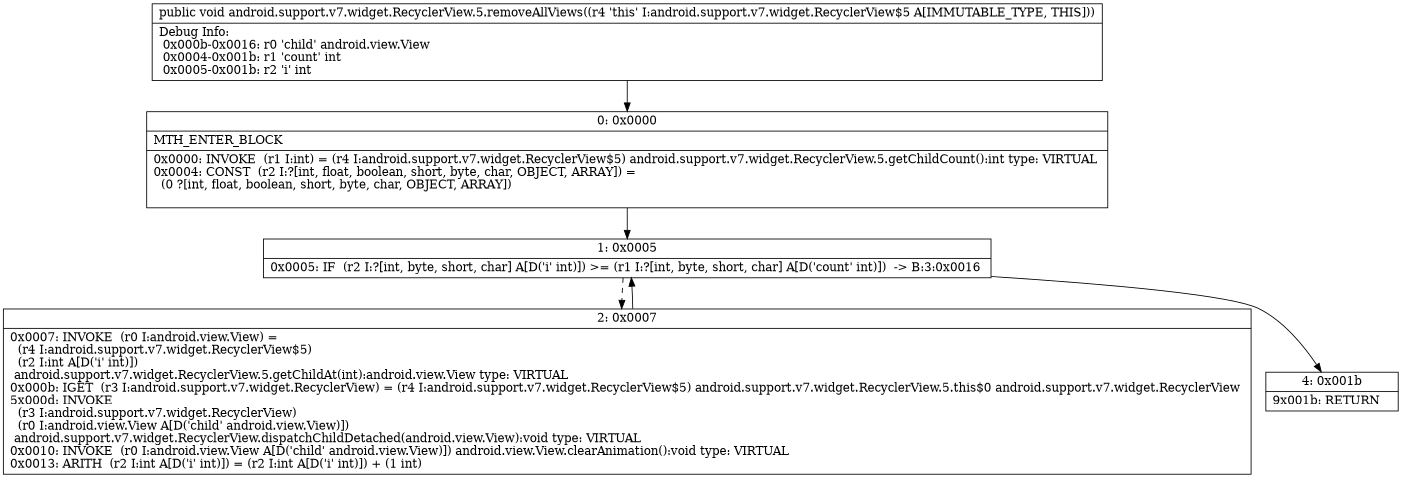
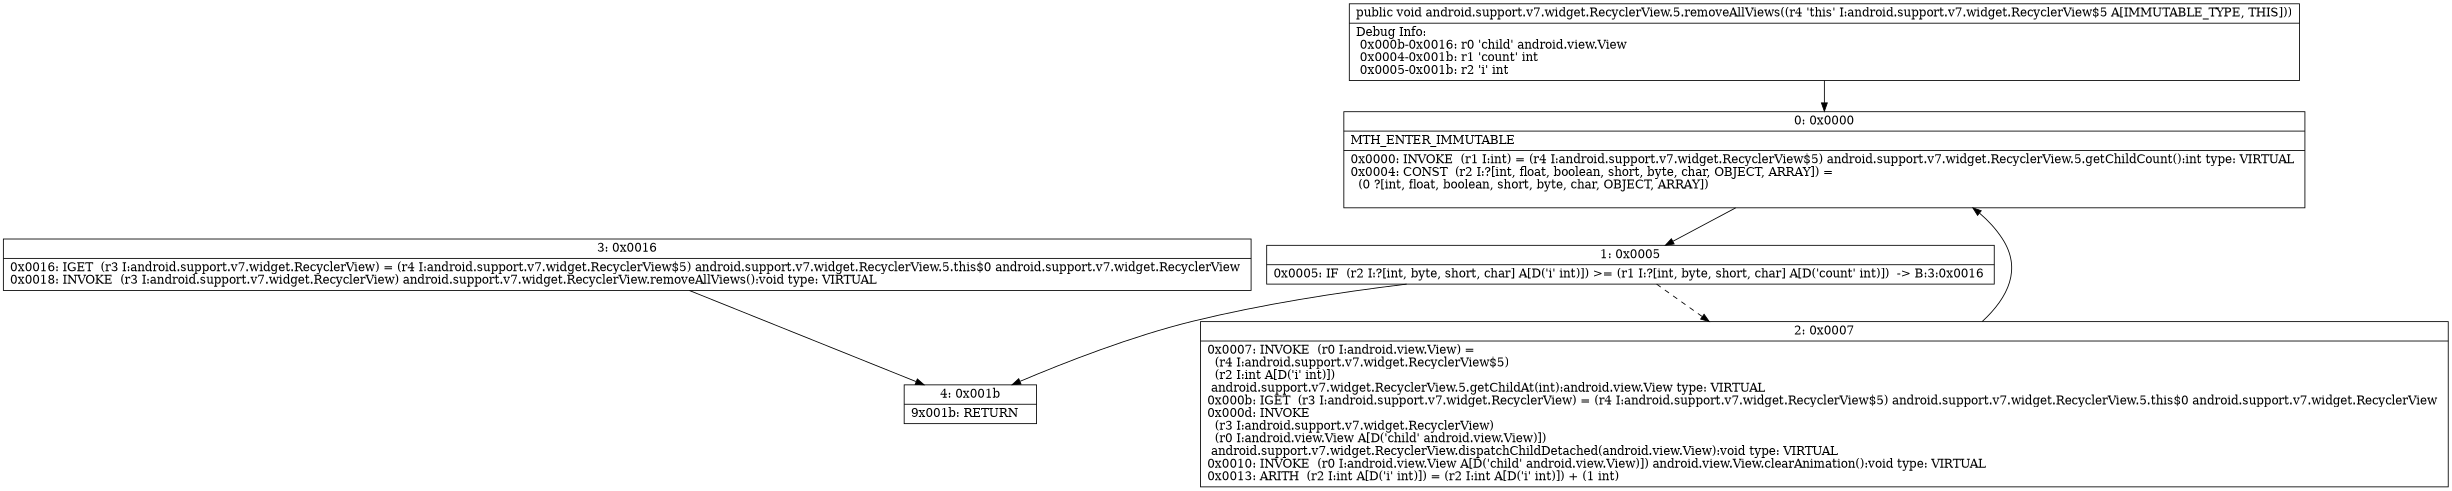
node "0: 0x0000": text "MTH_ENTER_BLOCK" -> "MTH_ENTER_IMMUTABLE"
node "3: 0x0016": added
edge "2: 0x0007" -> "1: 0x0005": now "2: 0x0007" -> "0: 0x0000"
node "2: 0x0007": text "5x000d: INVOKE" -> "0x000d: INVOKE"
